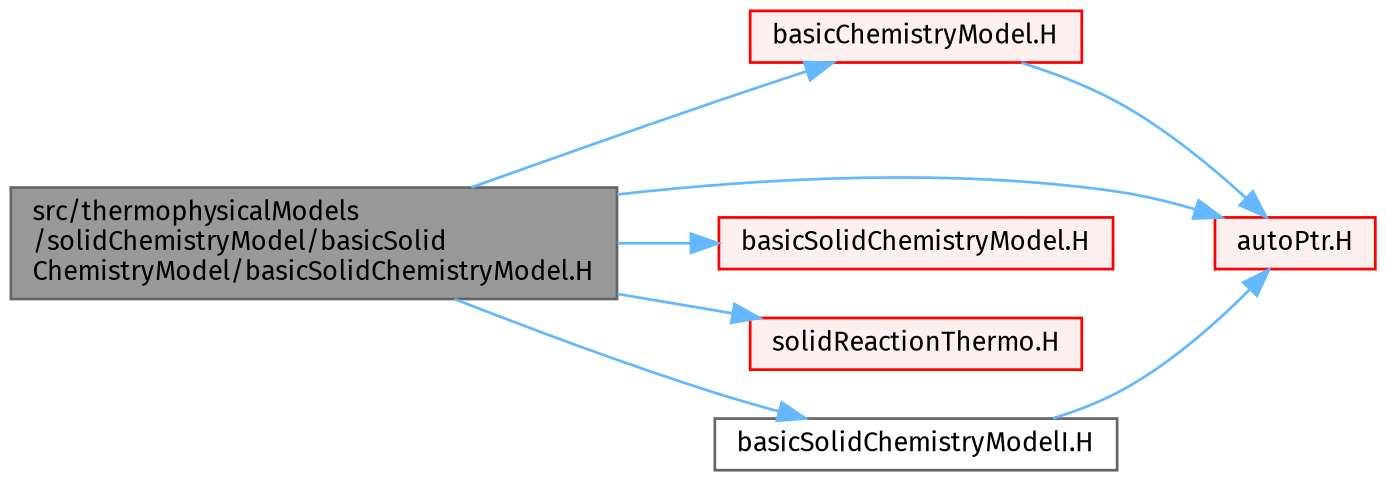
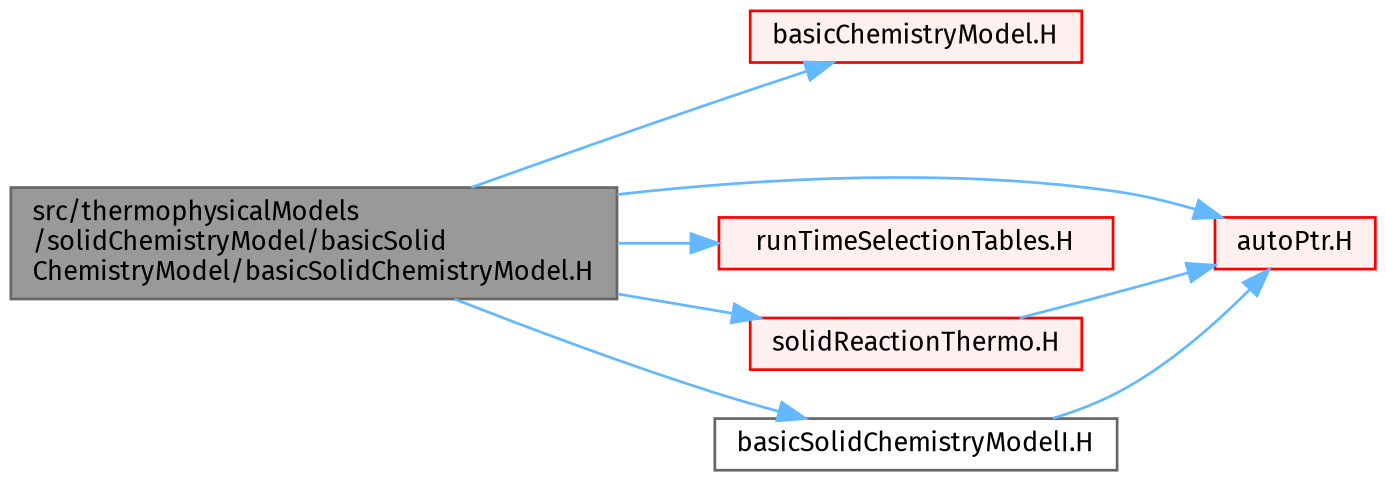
edge "basicChemistryModel.H" -> "autoPtr.H": now "solidReactionThermo.H" -> "autoPtr.H"
node "basicSolidChemistryModel.H": label "basicSolidChemistryModel.H" -> "runTimeSelectionTables.H"
